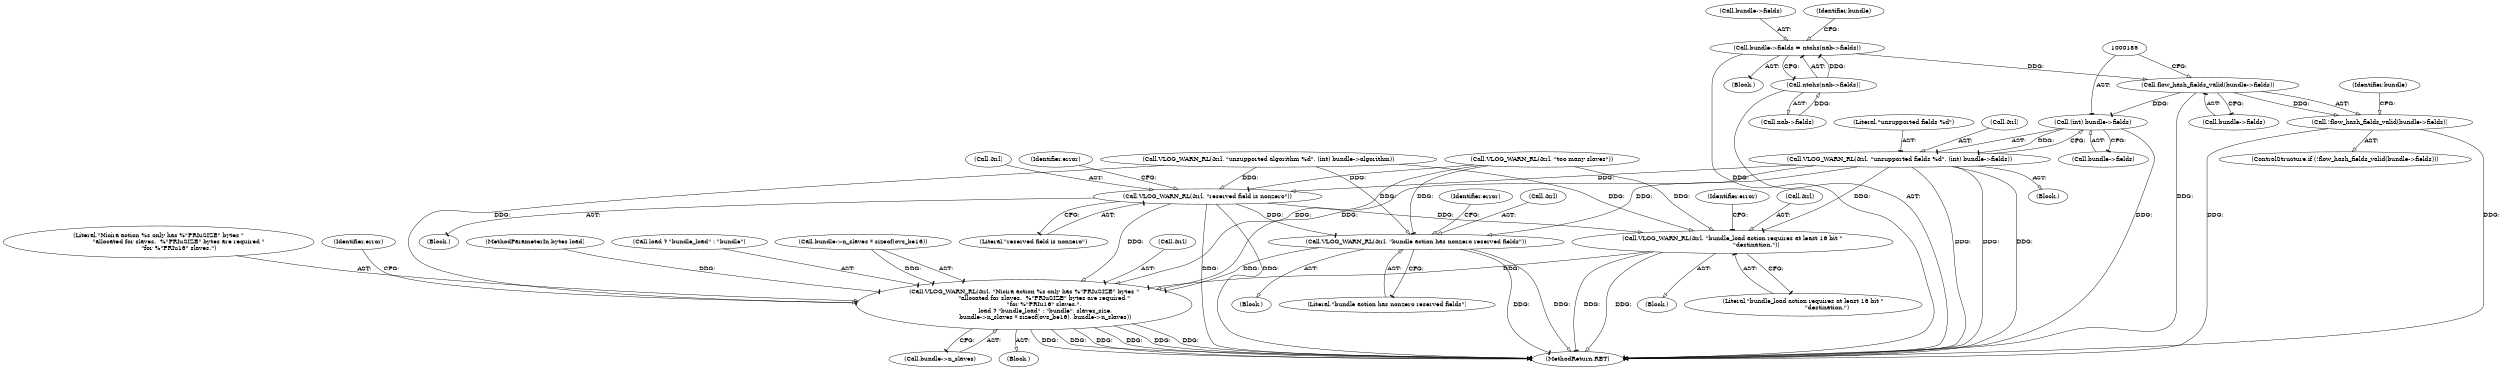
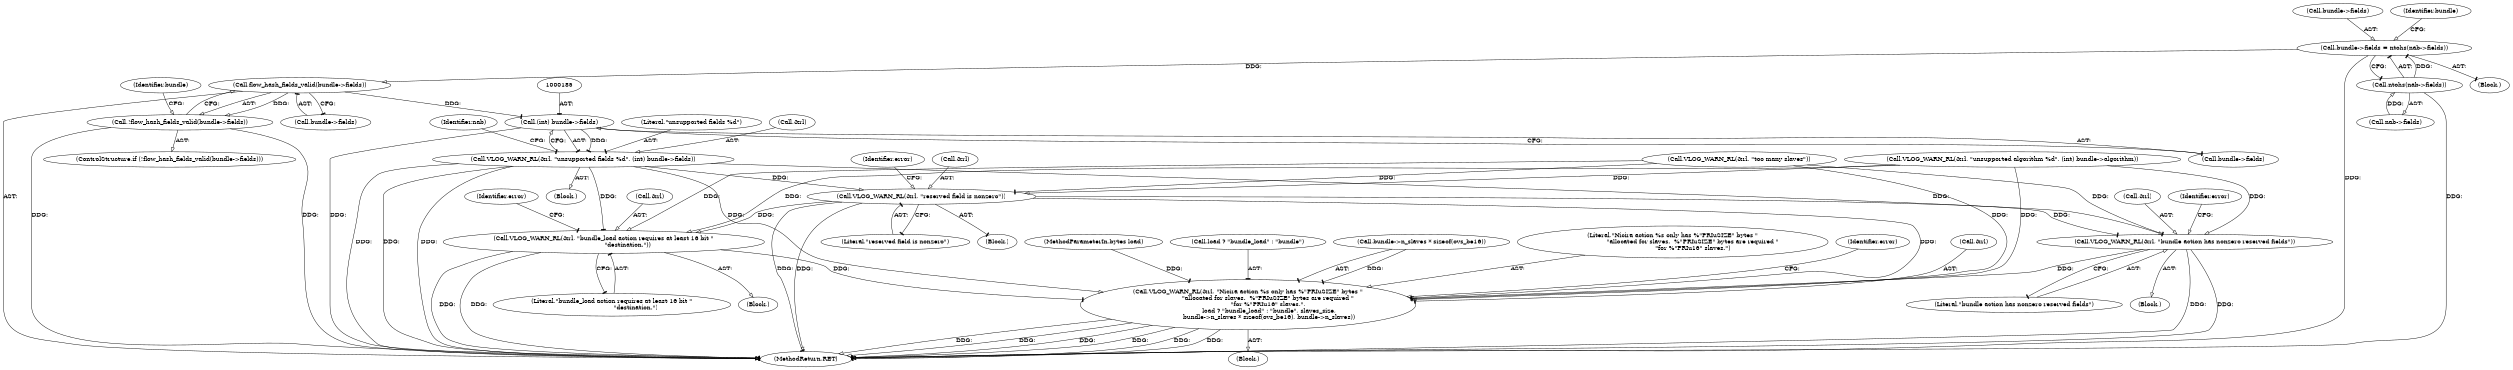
edge "1000185" -> "(Call,flow_hash_fields_valid(bundle->fields))": now "(Call,!flow_hash_fields_valid(bundle->fields))" -> "(Call,flow_hash_fields_valid(bundle->fields))"
node "(Identifier,nab)": added
edge "(Call,ntohs(nab->fields))" -> "(MethodReturn,RET)": label "AST: " -> "DDG: "
edge "(Call,flow_hash_fields_valid(bundle->fields))" -> "(MethodReturn,RET)": label "DDG: " -> "AST: "
node "(Call,bundle->n_slaves)": removed
